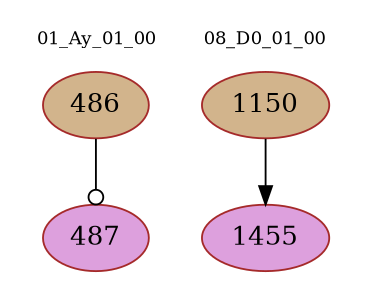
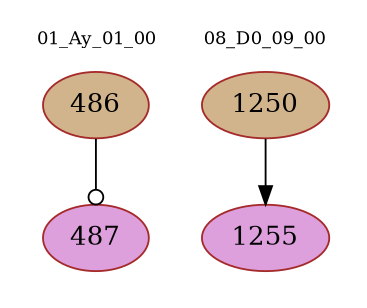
cluster "08_D0_01_00": label "08_D0_01_00" -> "08_D0_09_00"
node "1150": label "1150" -> "1250"
node "1455": label "1455" -> "1255"
